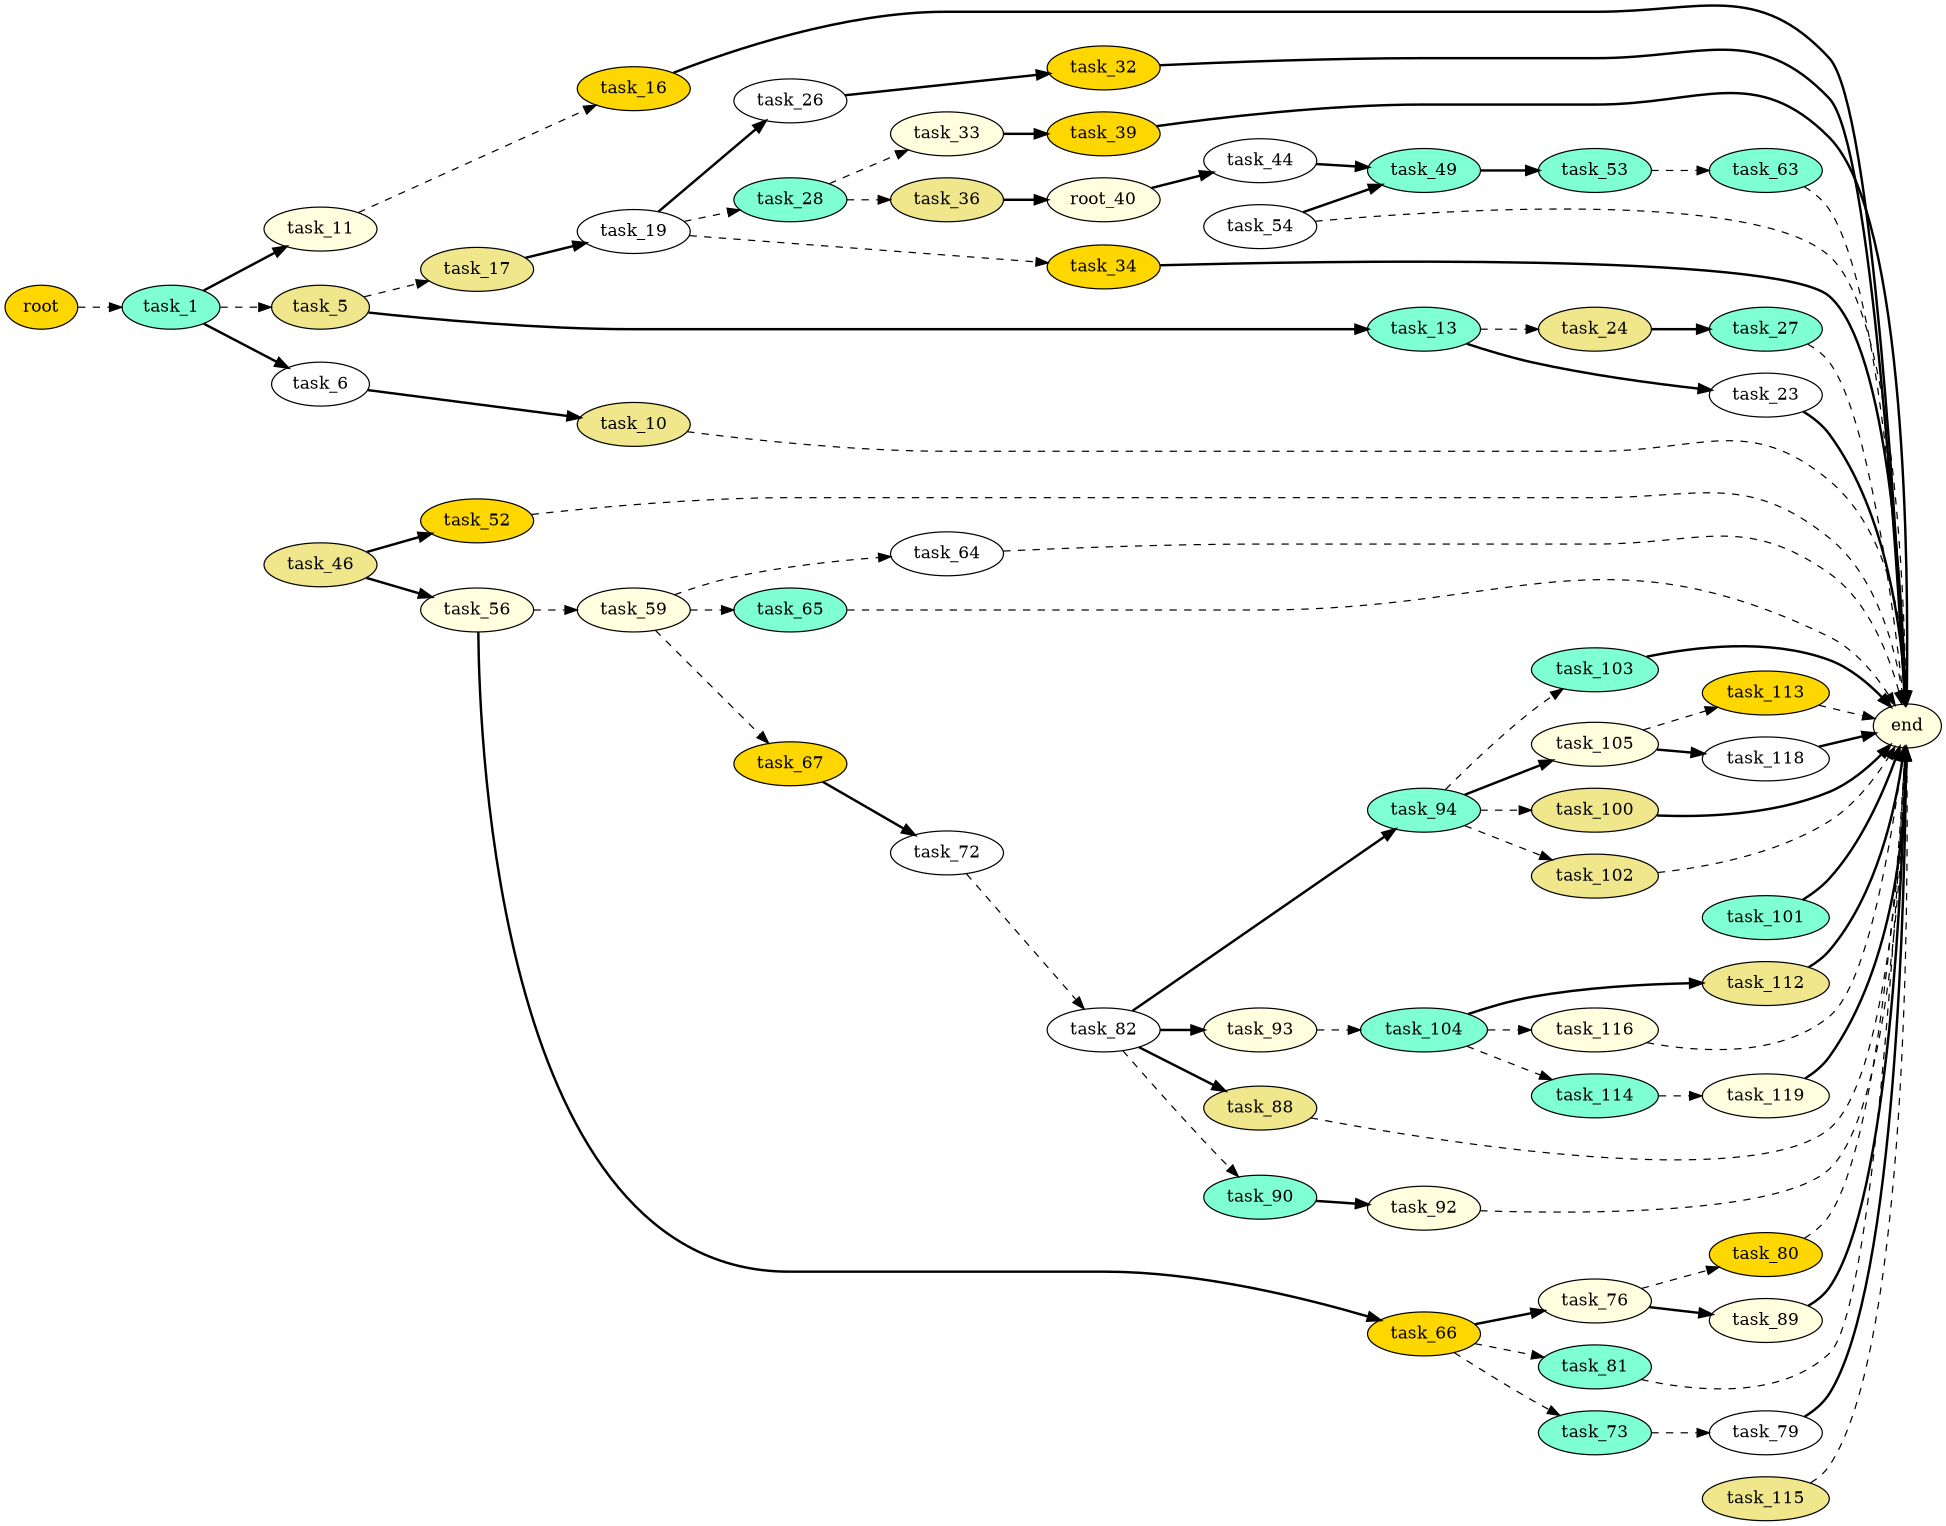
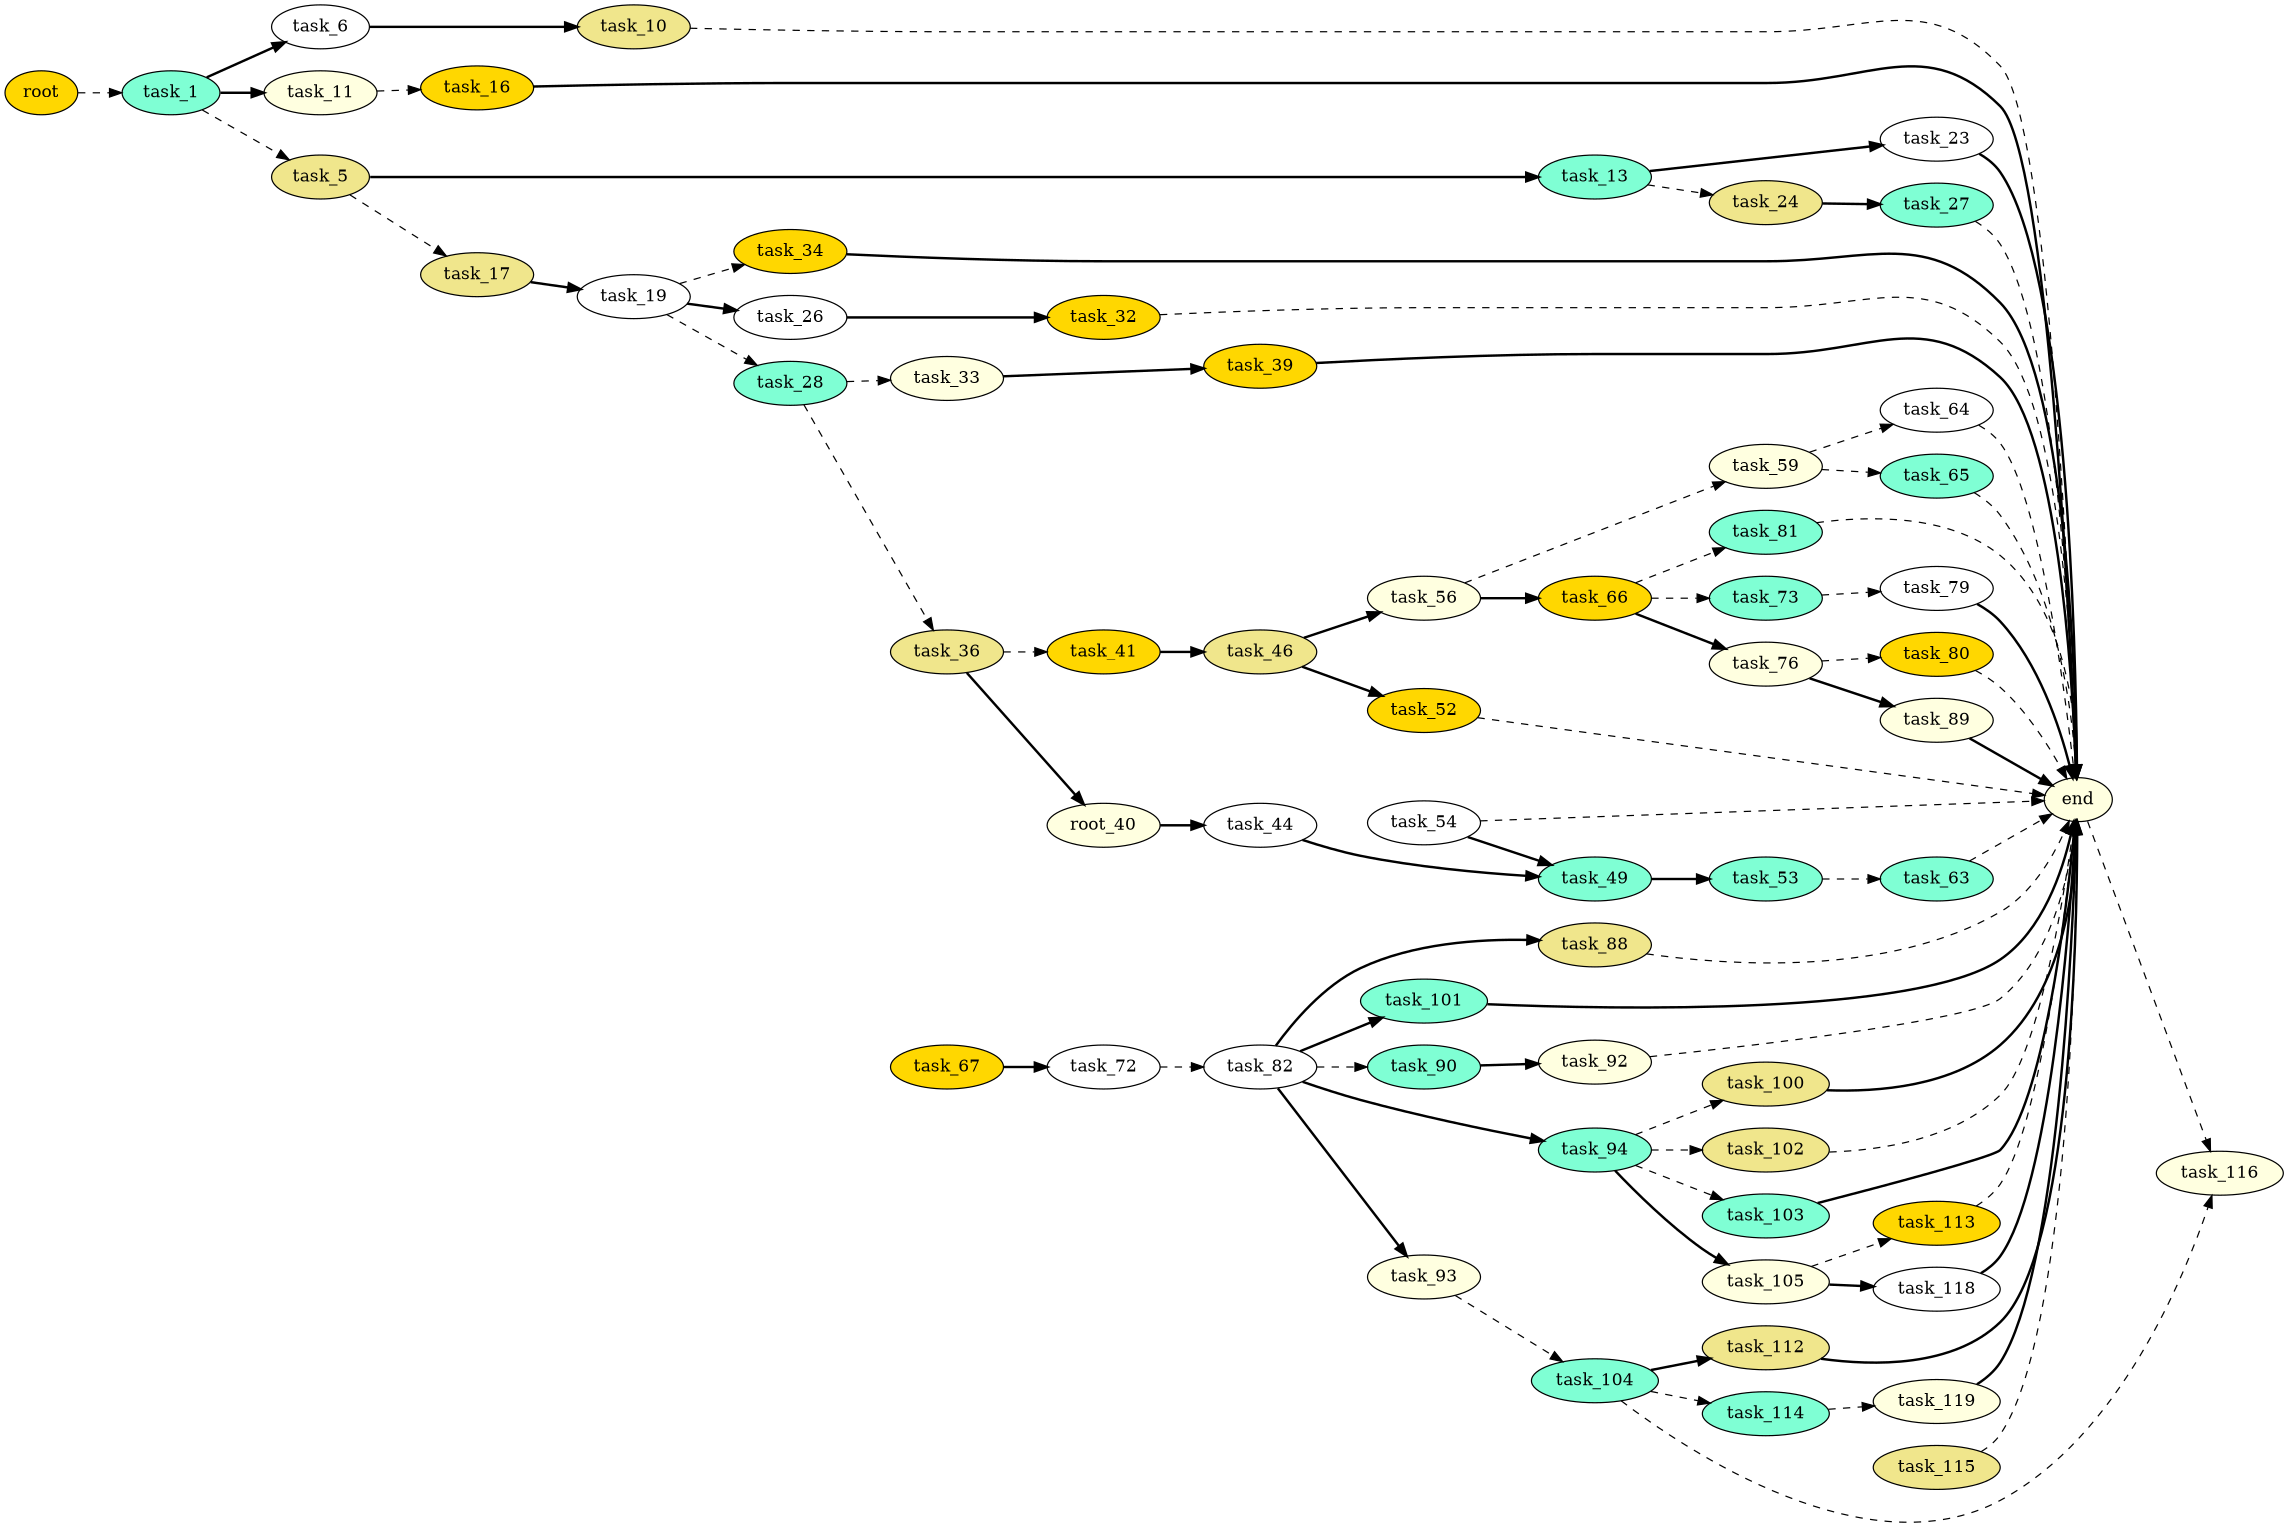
edge "task_32" -> "end": style bold -> dashed
node "task_41": added
edge "task_59" -> "task_67": removed
edge "task_116" -> "end": reversed
edge "task_82" -> "task_101": added
